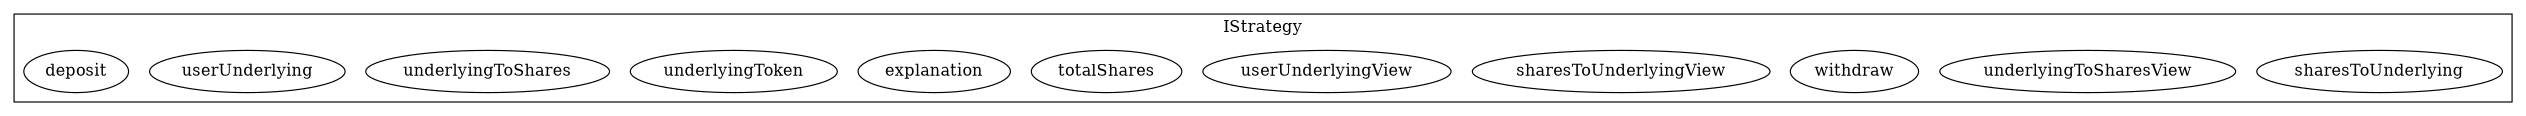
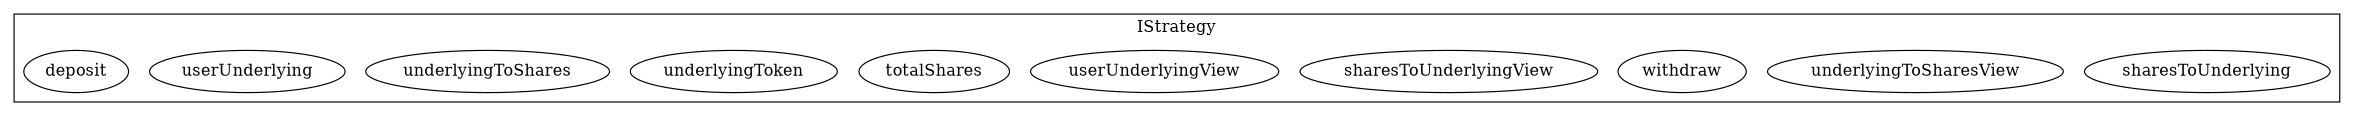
node "explanation": removed
